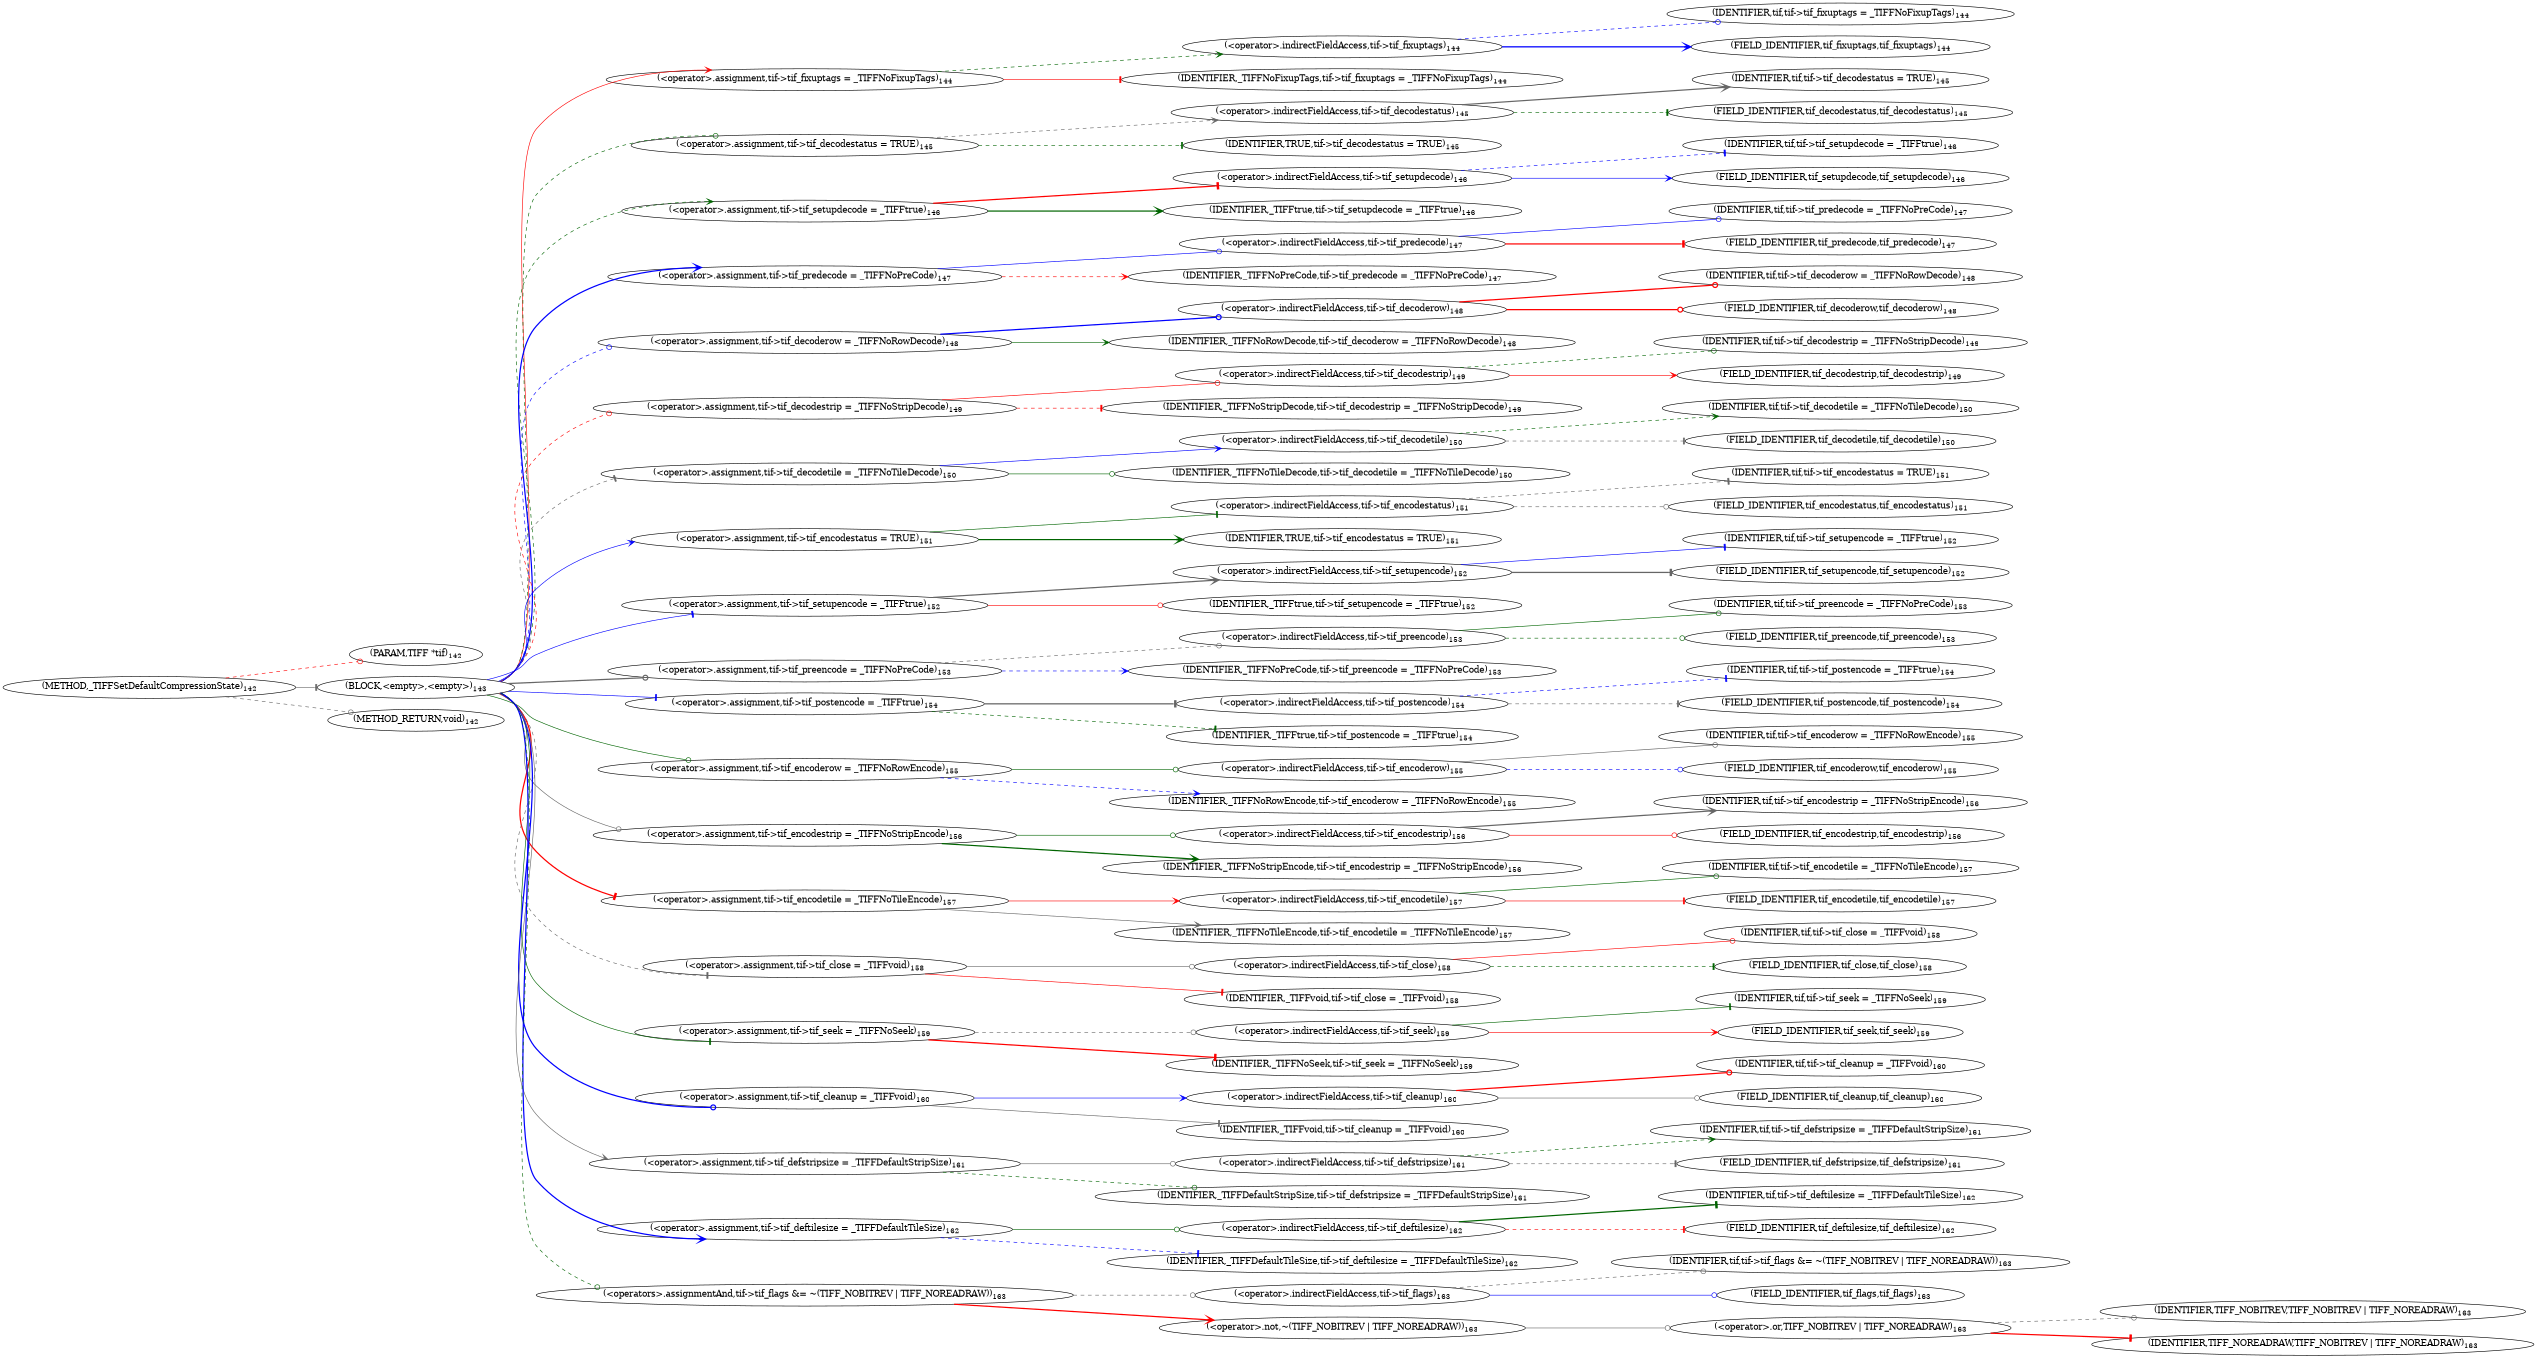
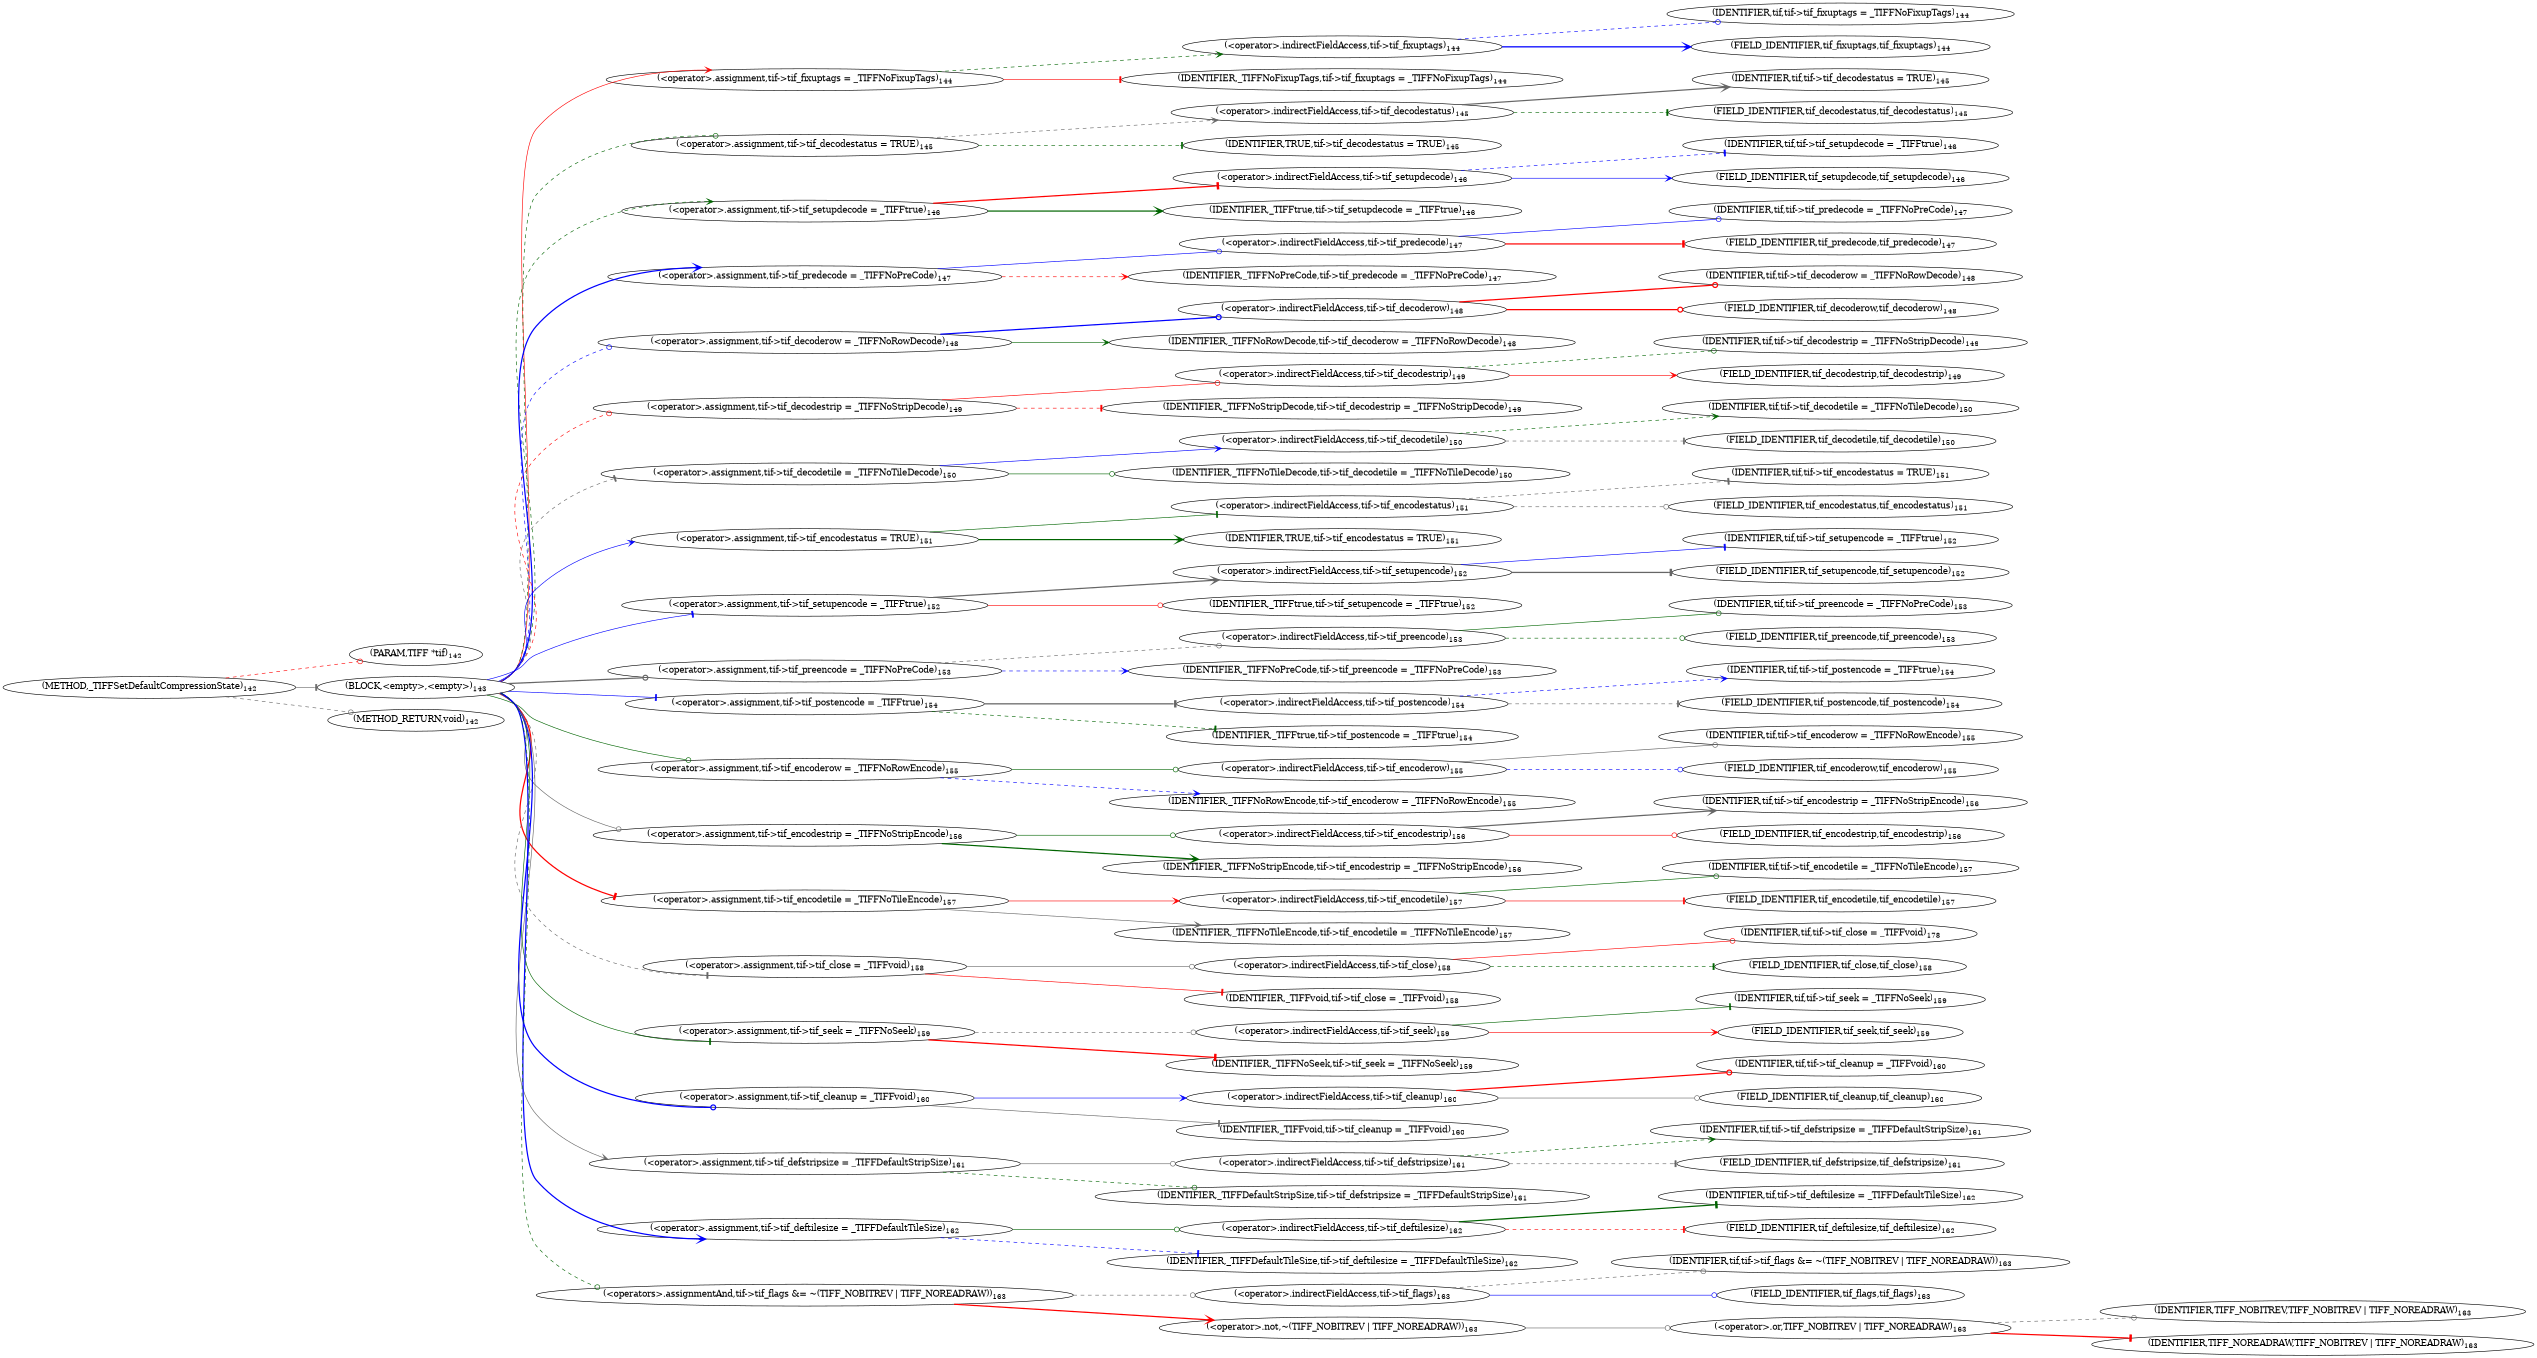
edge "(<operator>.indirectFieldAccess,tif->tif_postencode)" -> "(IDENTIFIER,tif,tif->tif_postencode = _TIFFtrue)": arrowhead tee -> vee
node "(IDENTIFIER,tif,tif->tif_close = _TIFFvoid)": text "158" -> "178"
